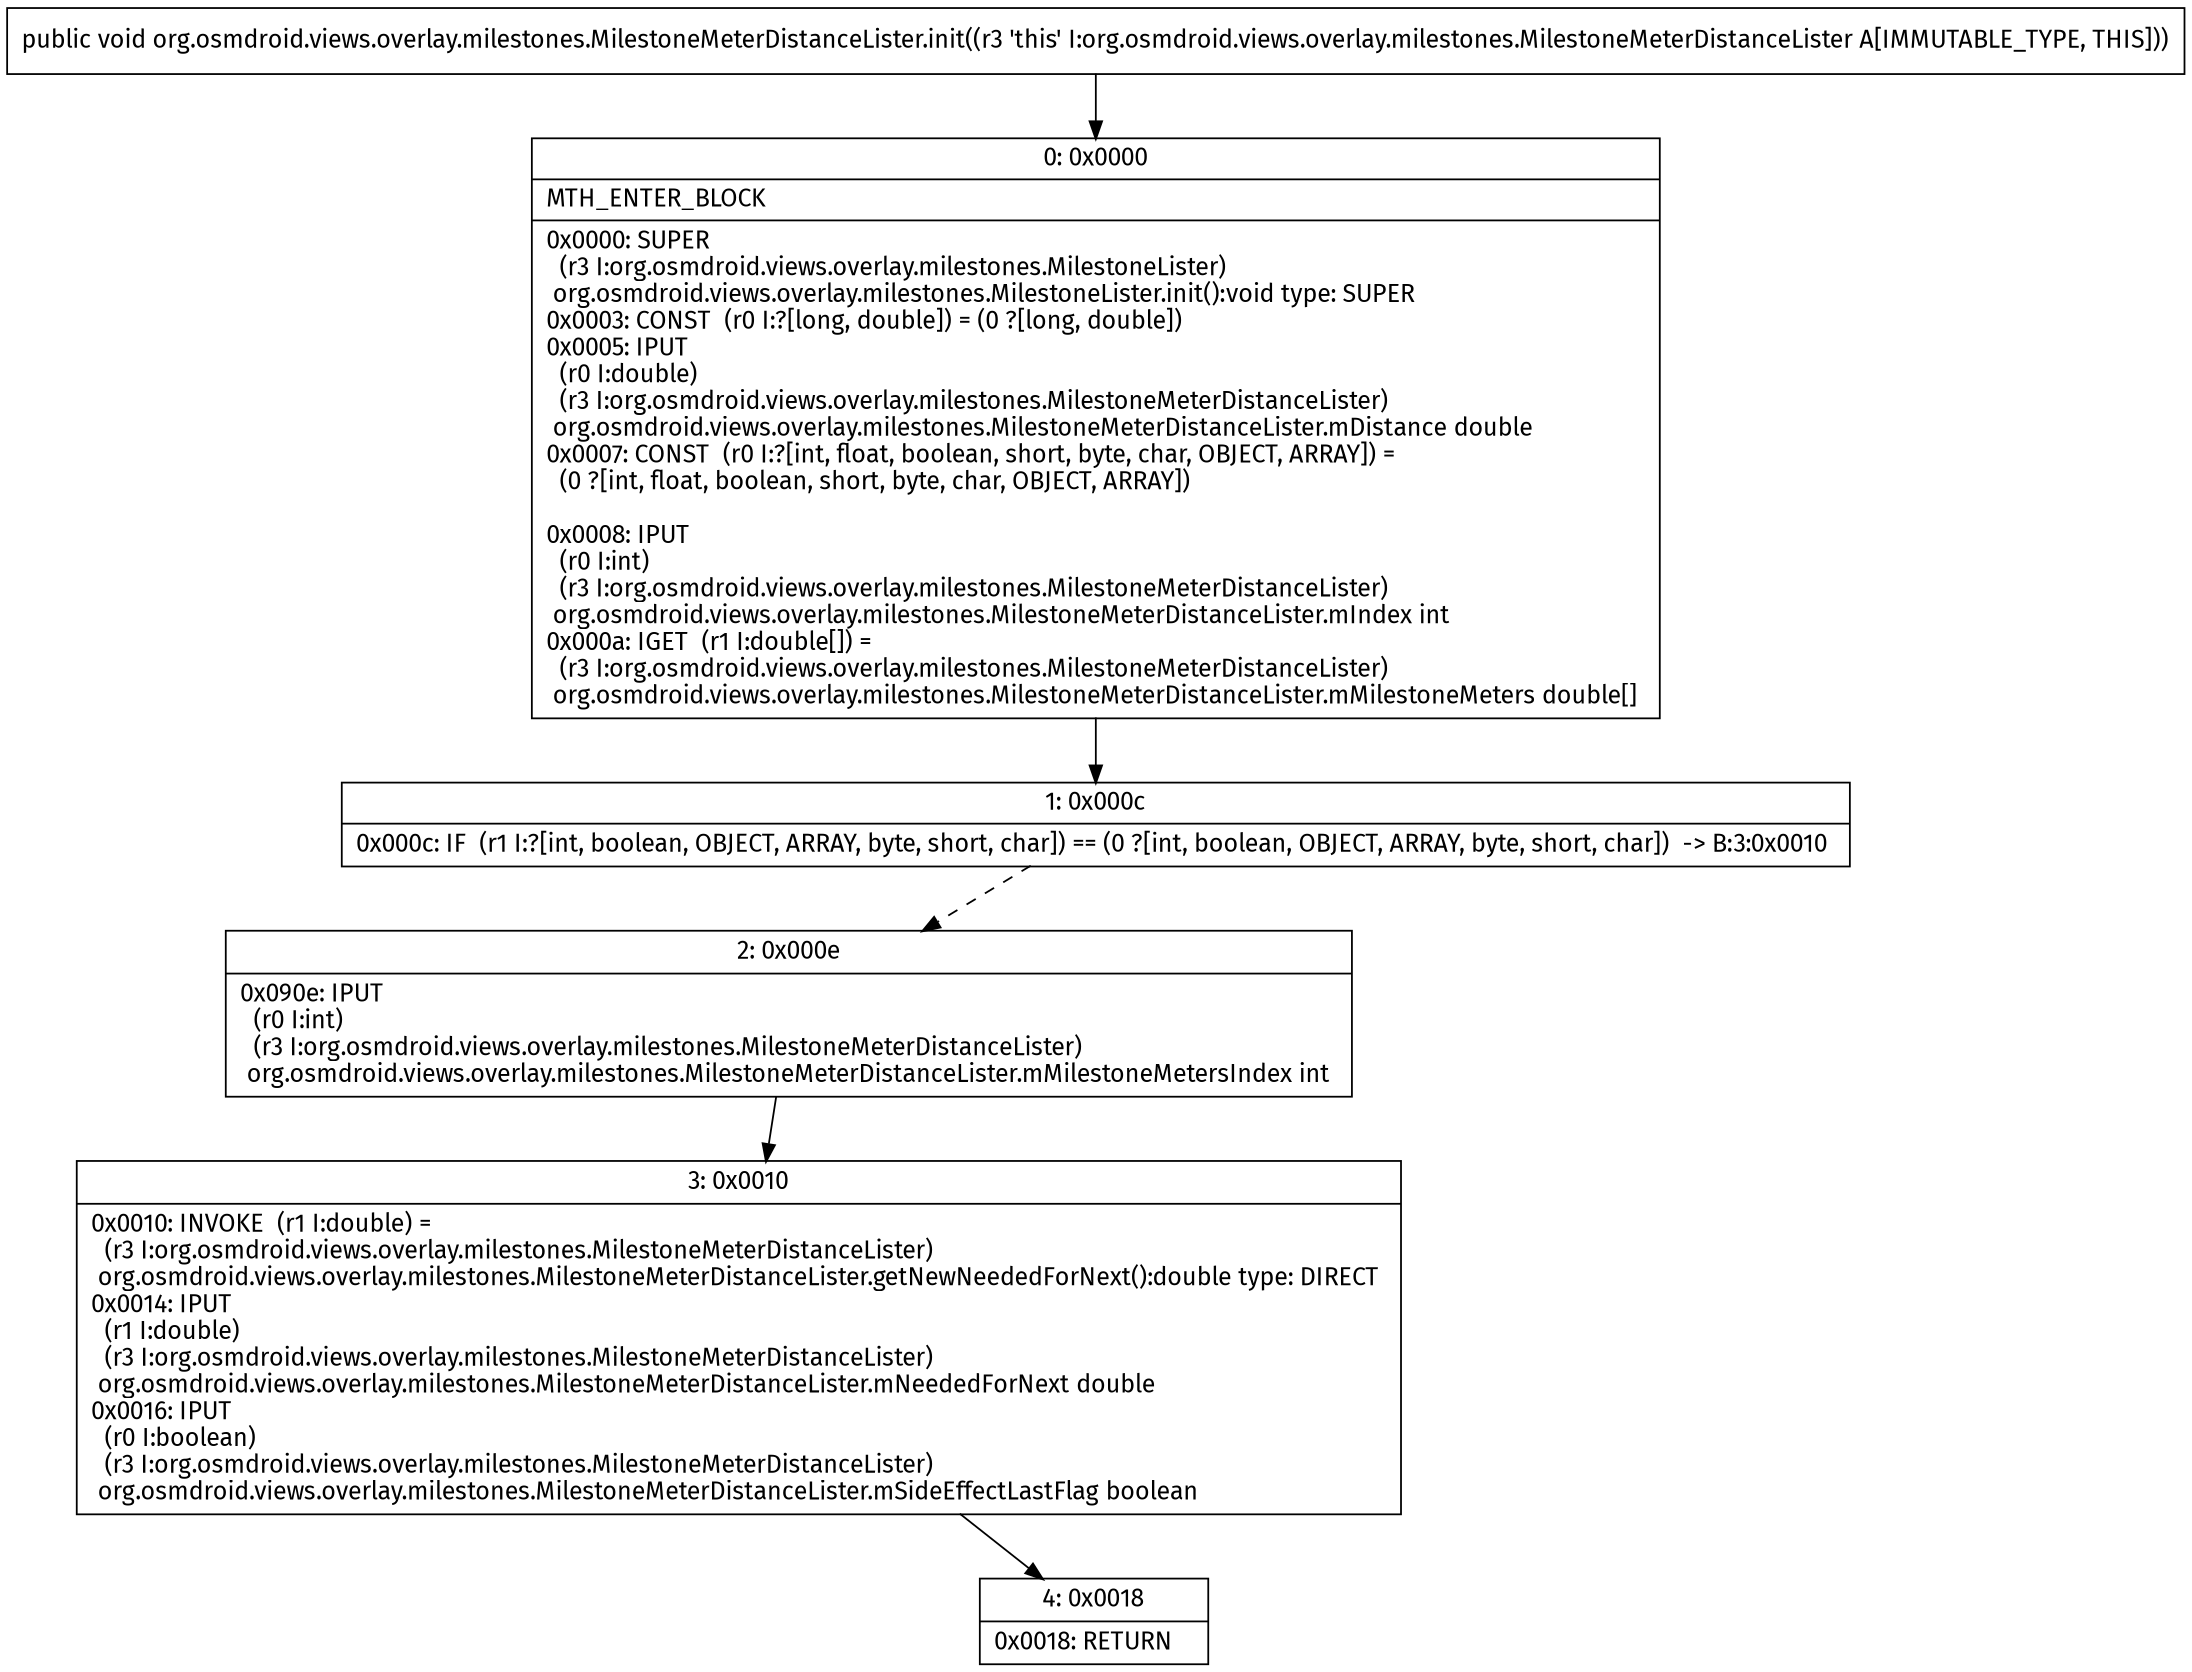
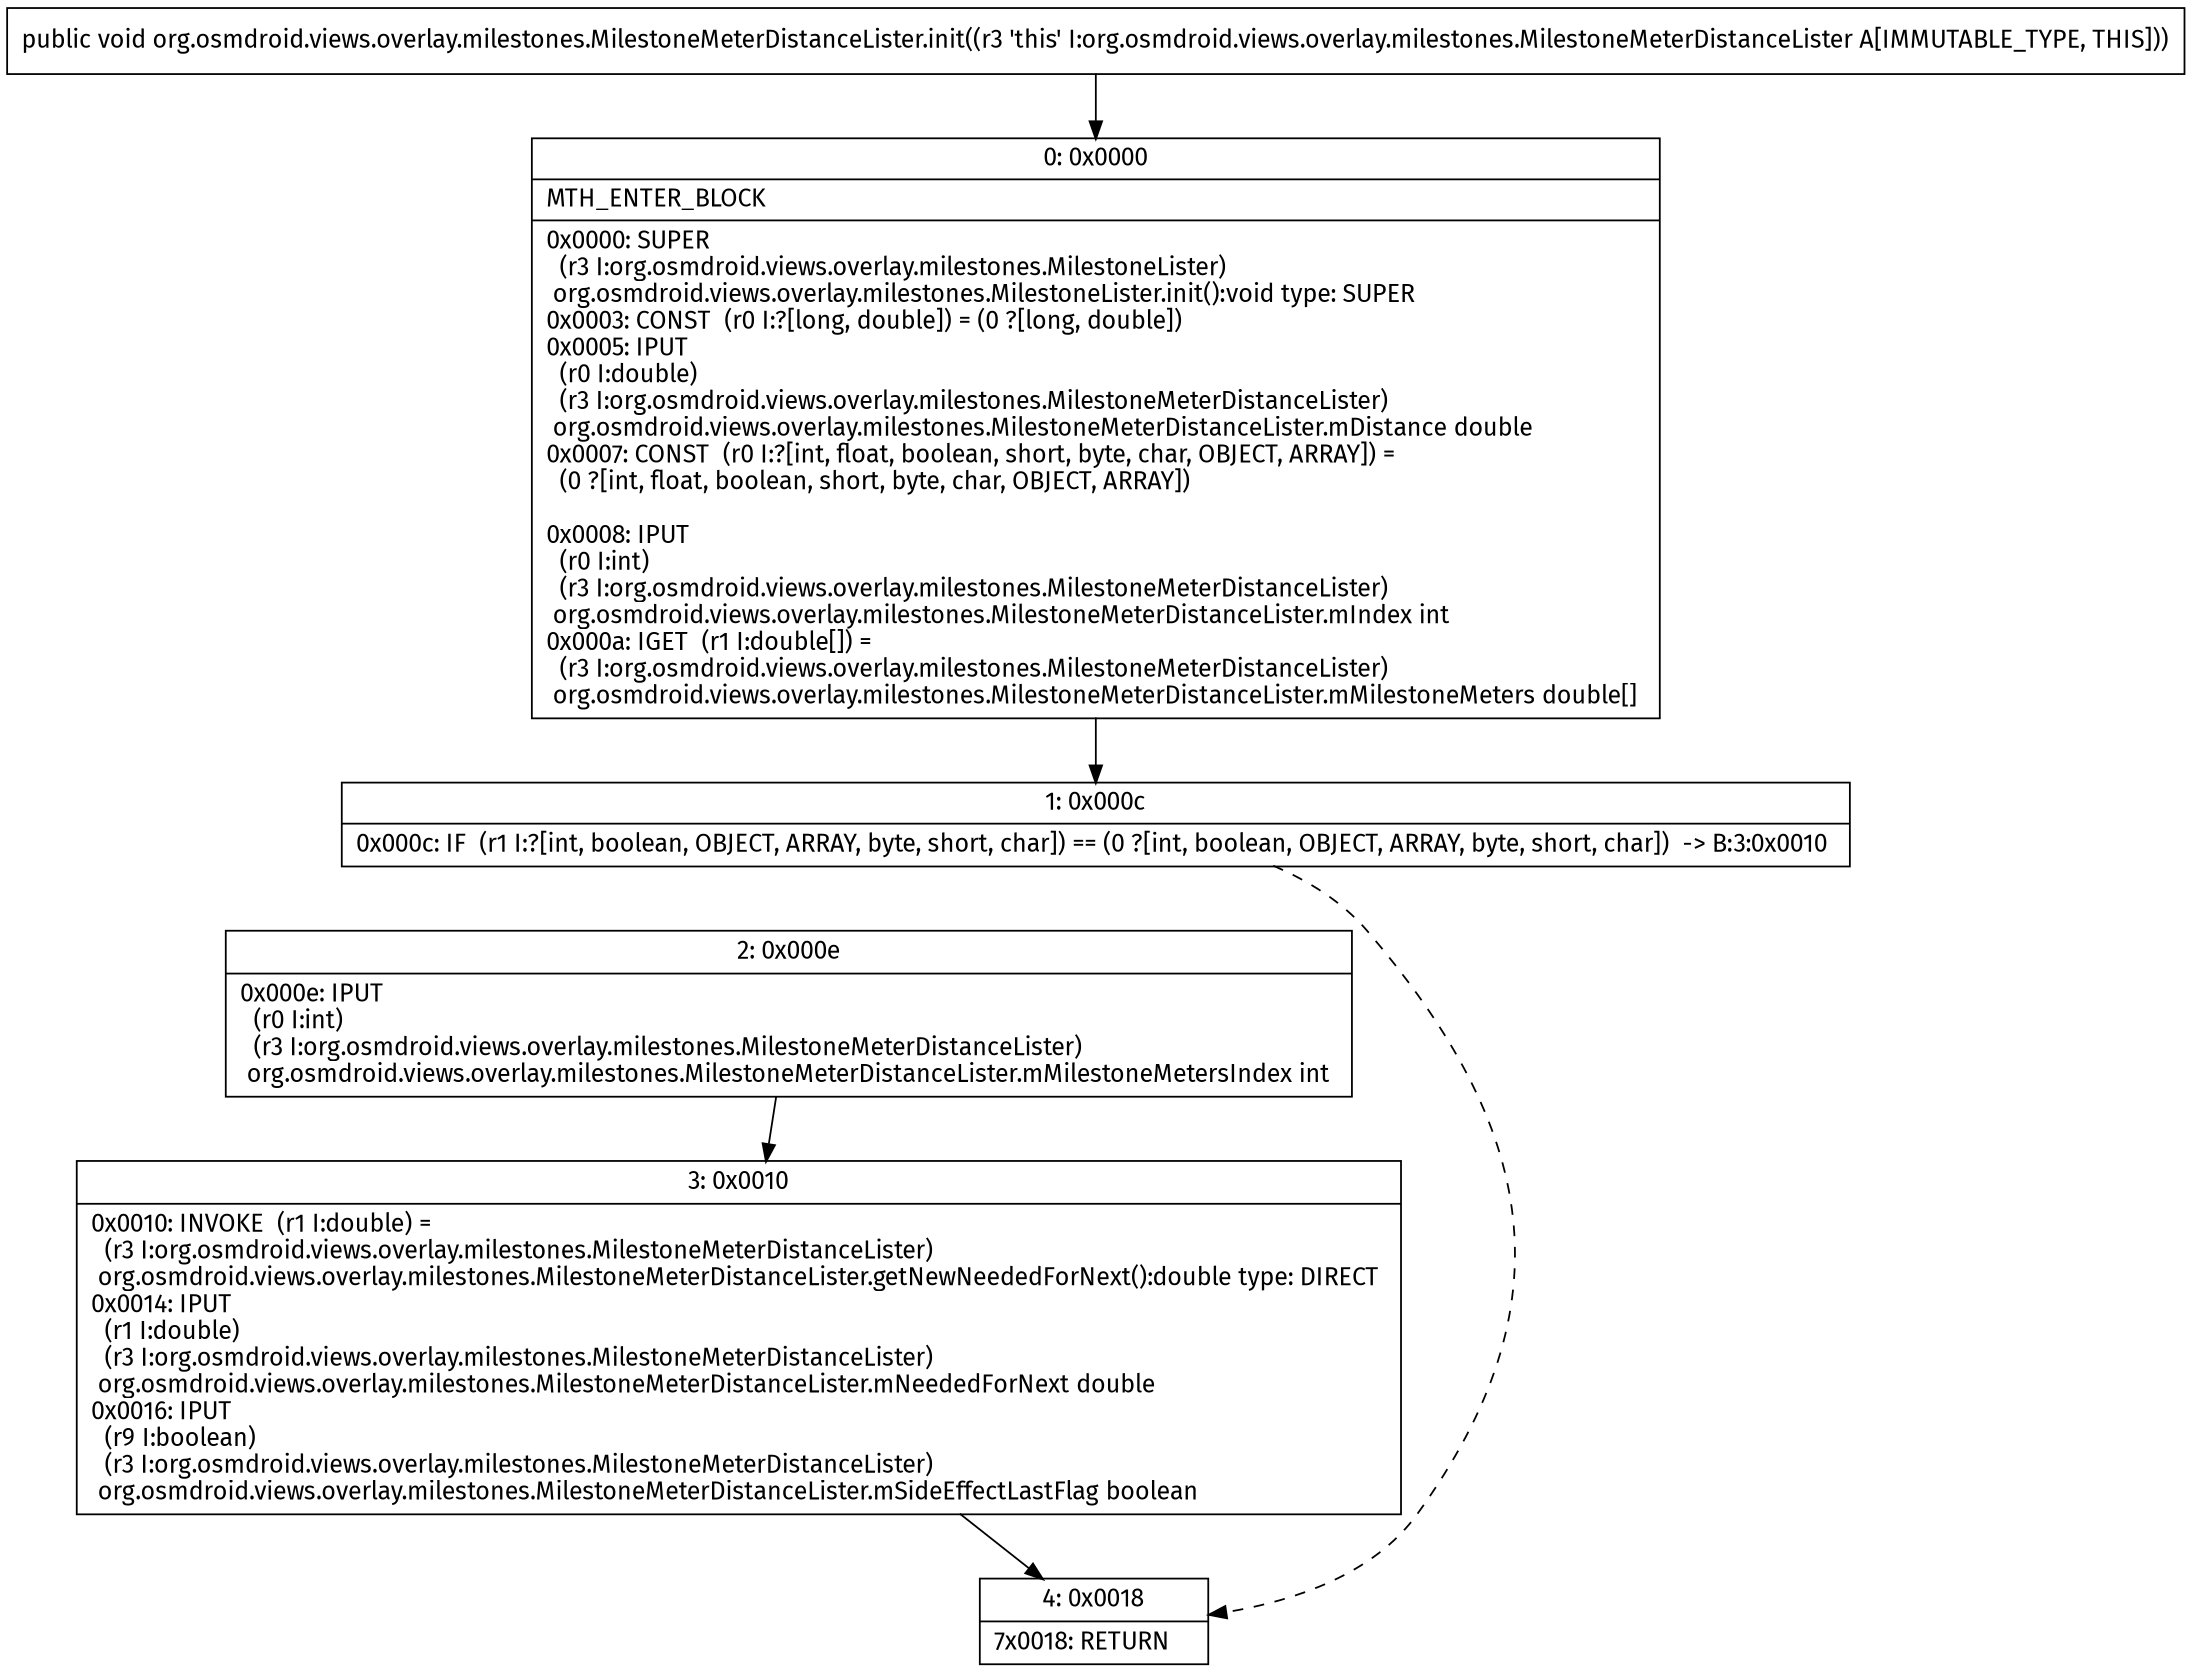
edge "1: 0x000c" -> "2: 0x000e": now "1: 0x000c" -> "4: 0x0018"
node "2: 0x000e": text "0x090e: IPUT" -> "0x000e: IPUT"
node "3: 0x0010": text "(r0 I:boolean)" -> "(r9 I:boolean)"
node "4: 0x0018": text "0x0018: RETURN" -> "7x0018: RETURN"
